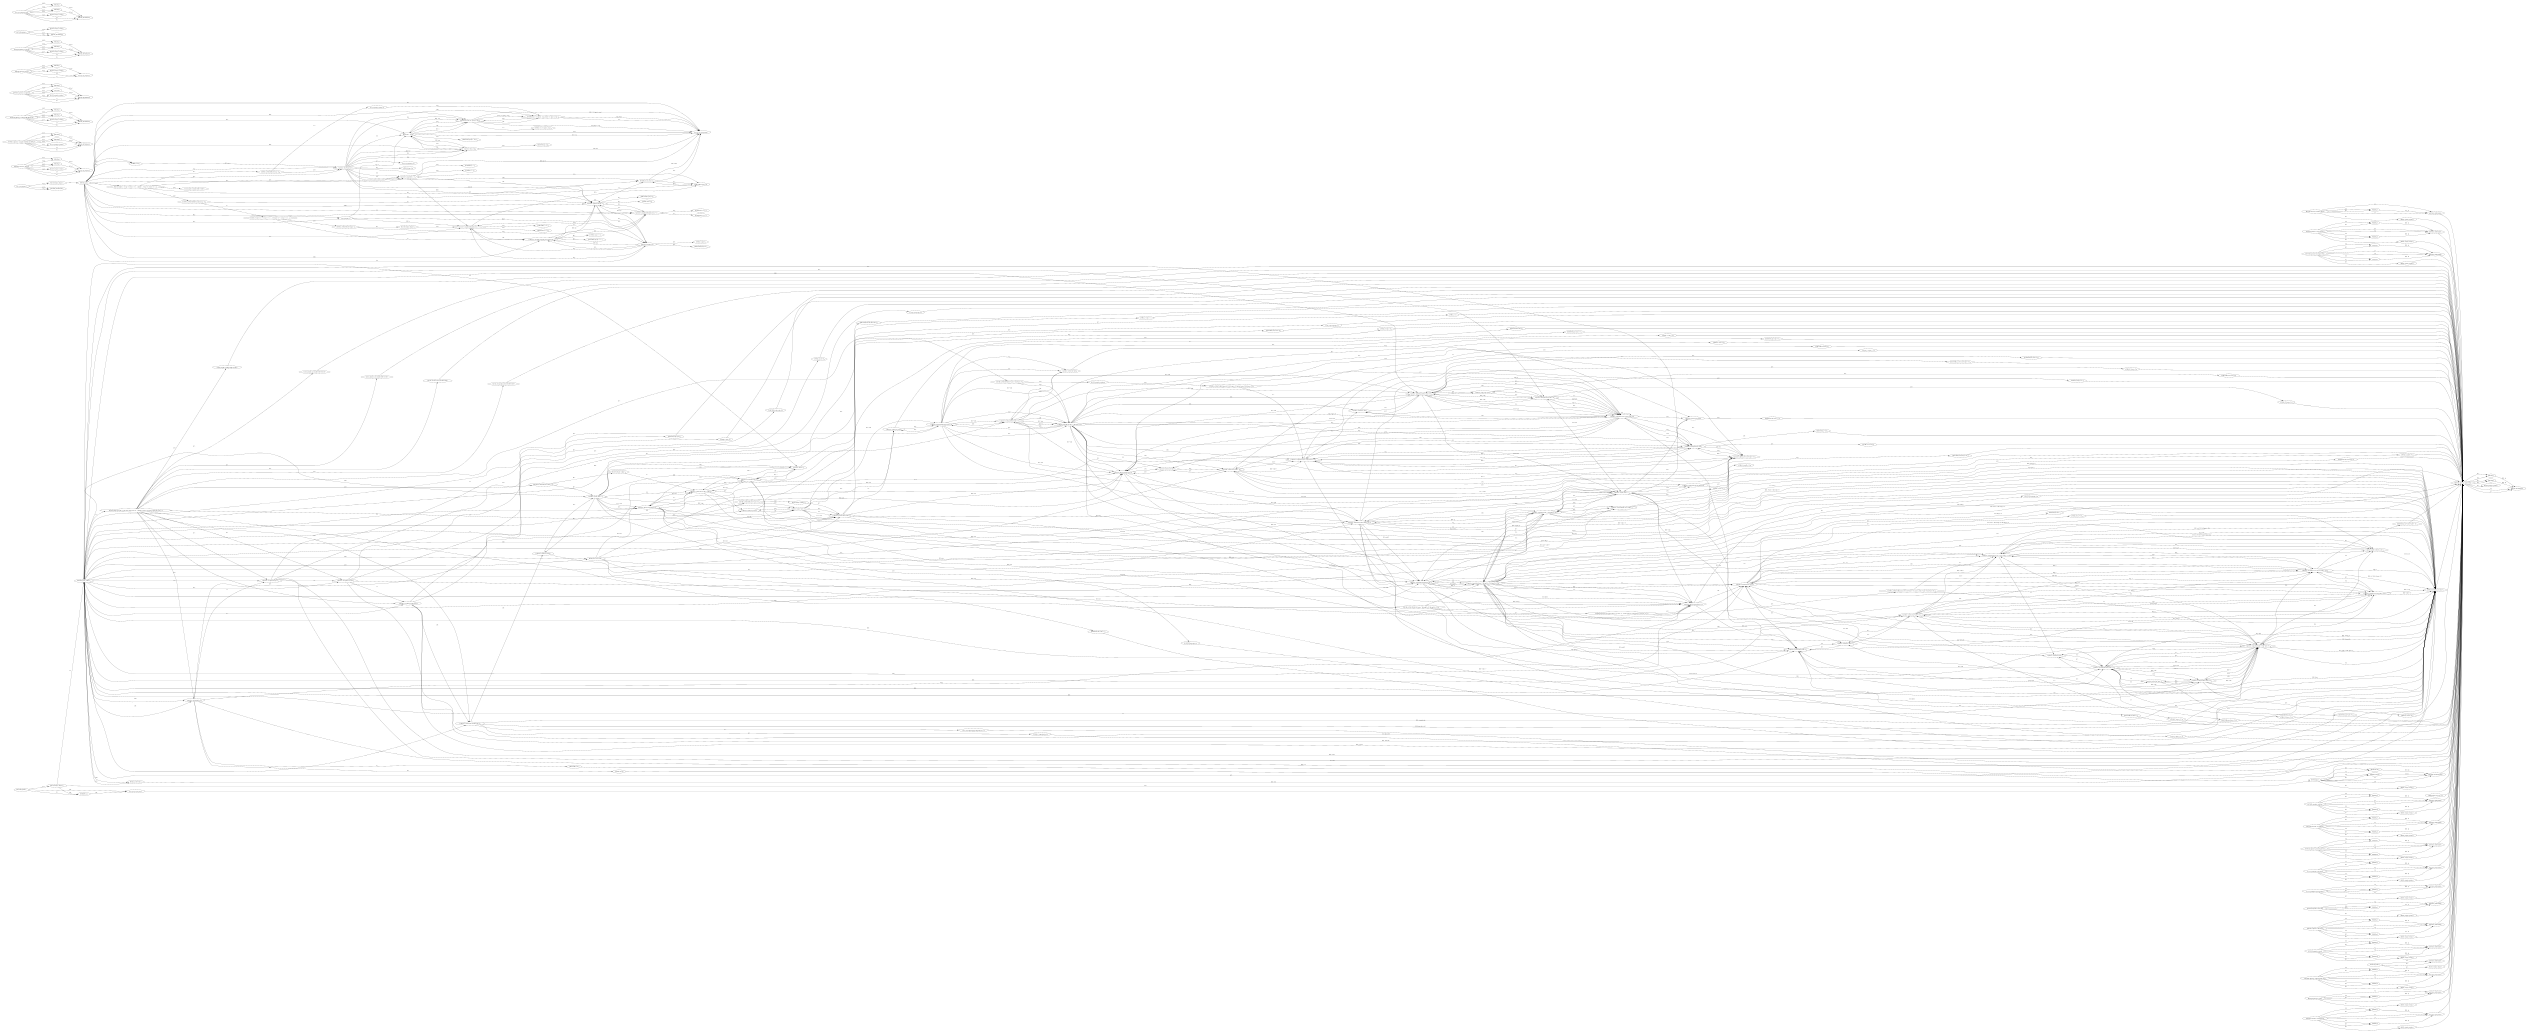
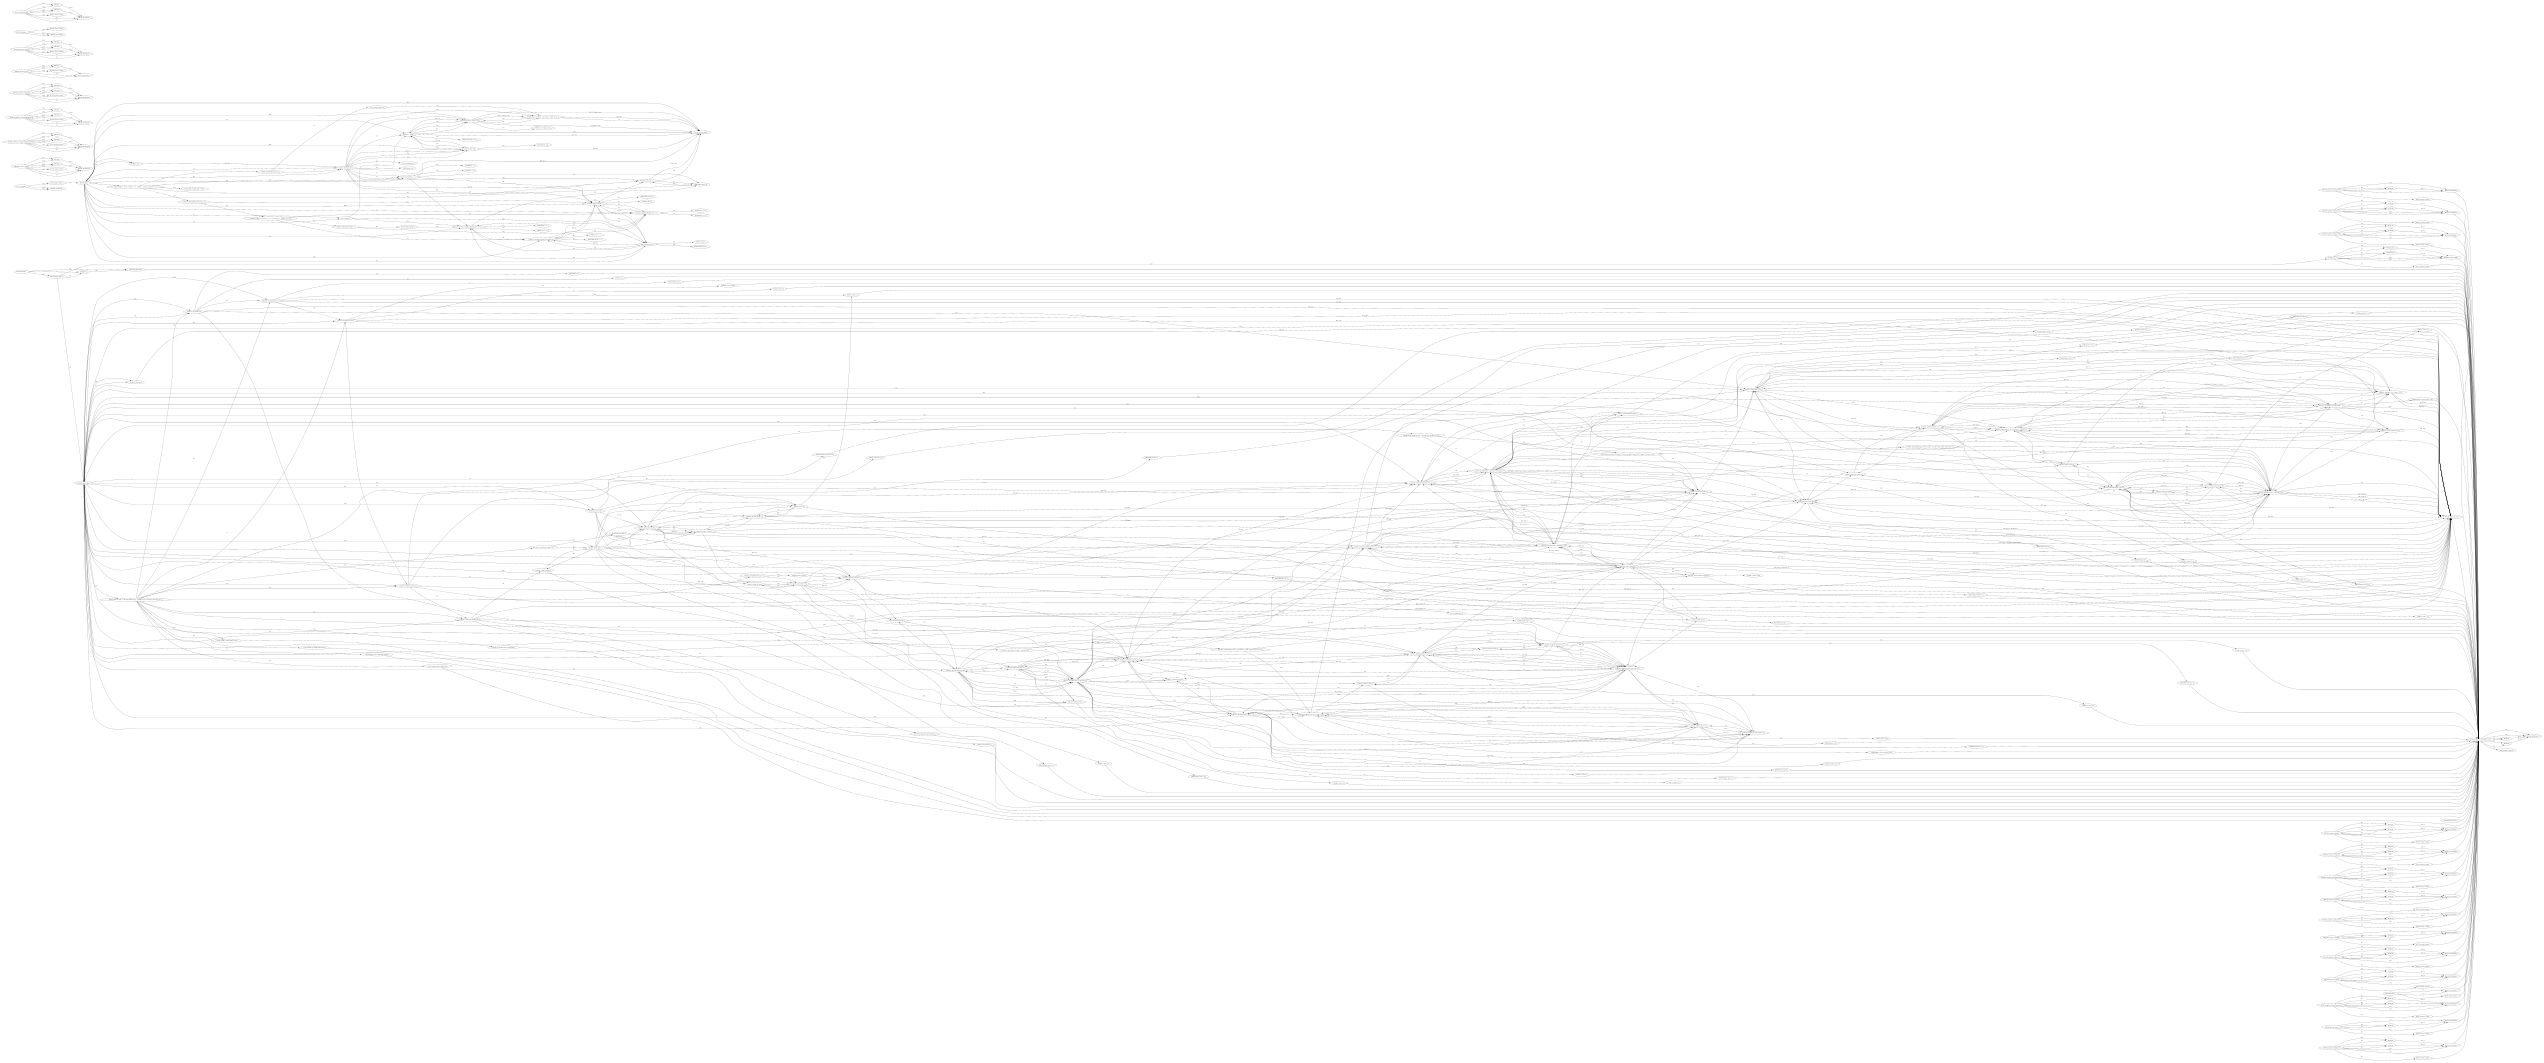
edge "(<operator>.minus,-1)" -> "(<operator>.expressionList,sign=-1,num++)": now "(<operator>.minus,-1)" -> "(LITERAL,1,sign=1)"
